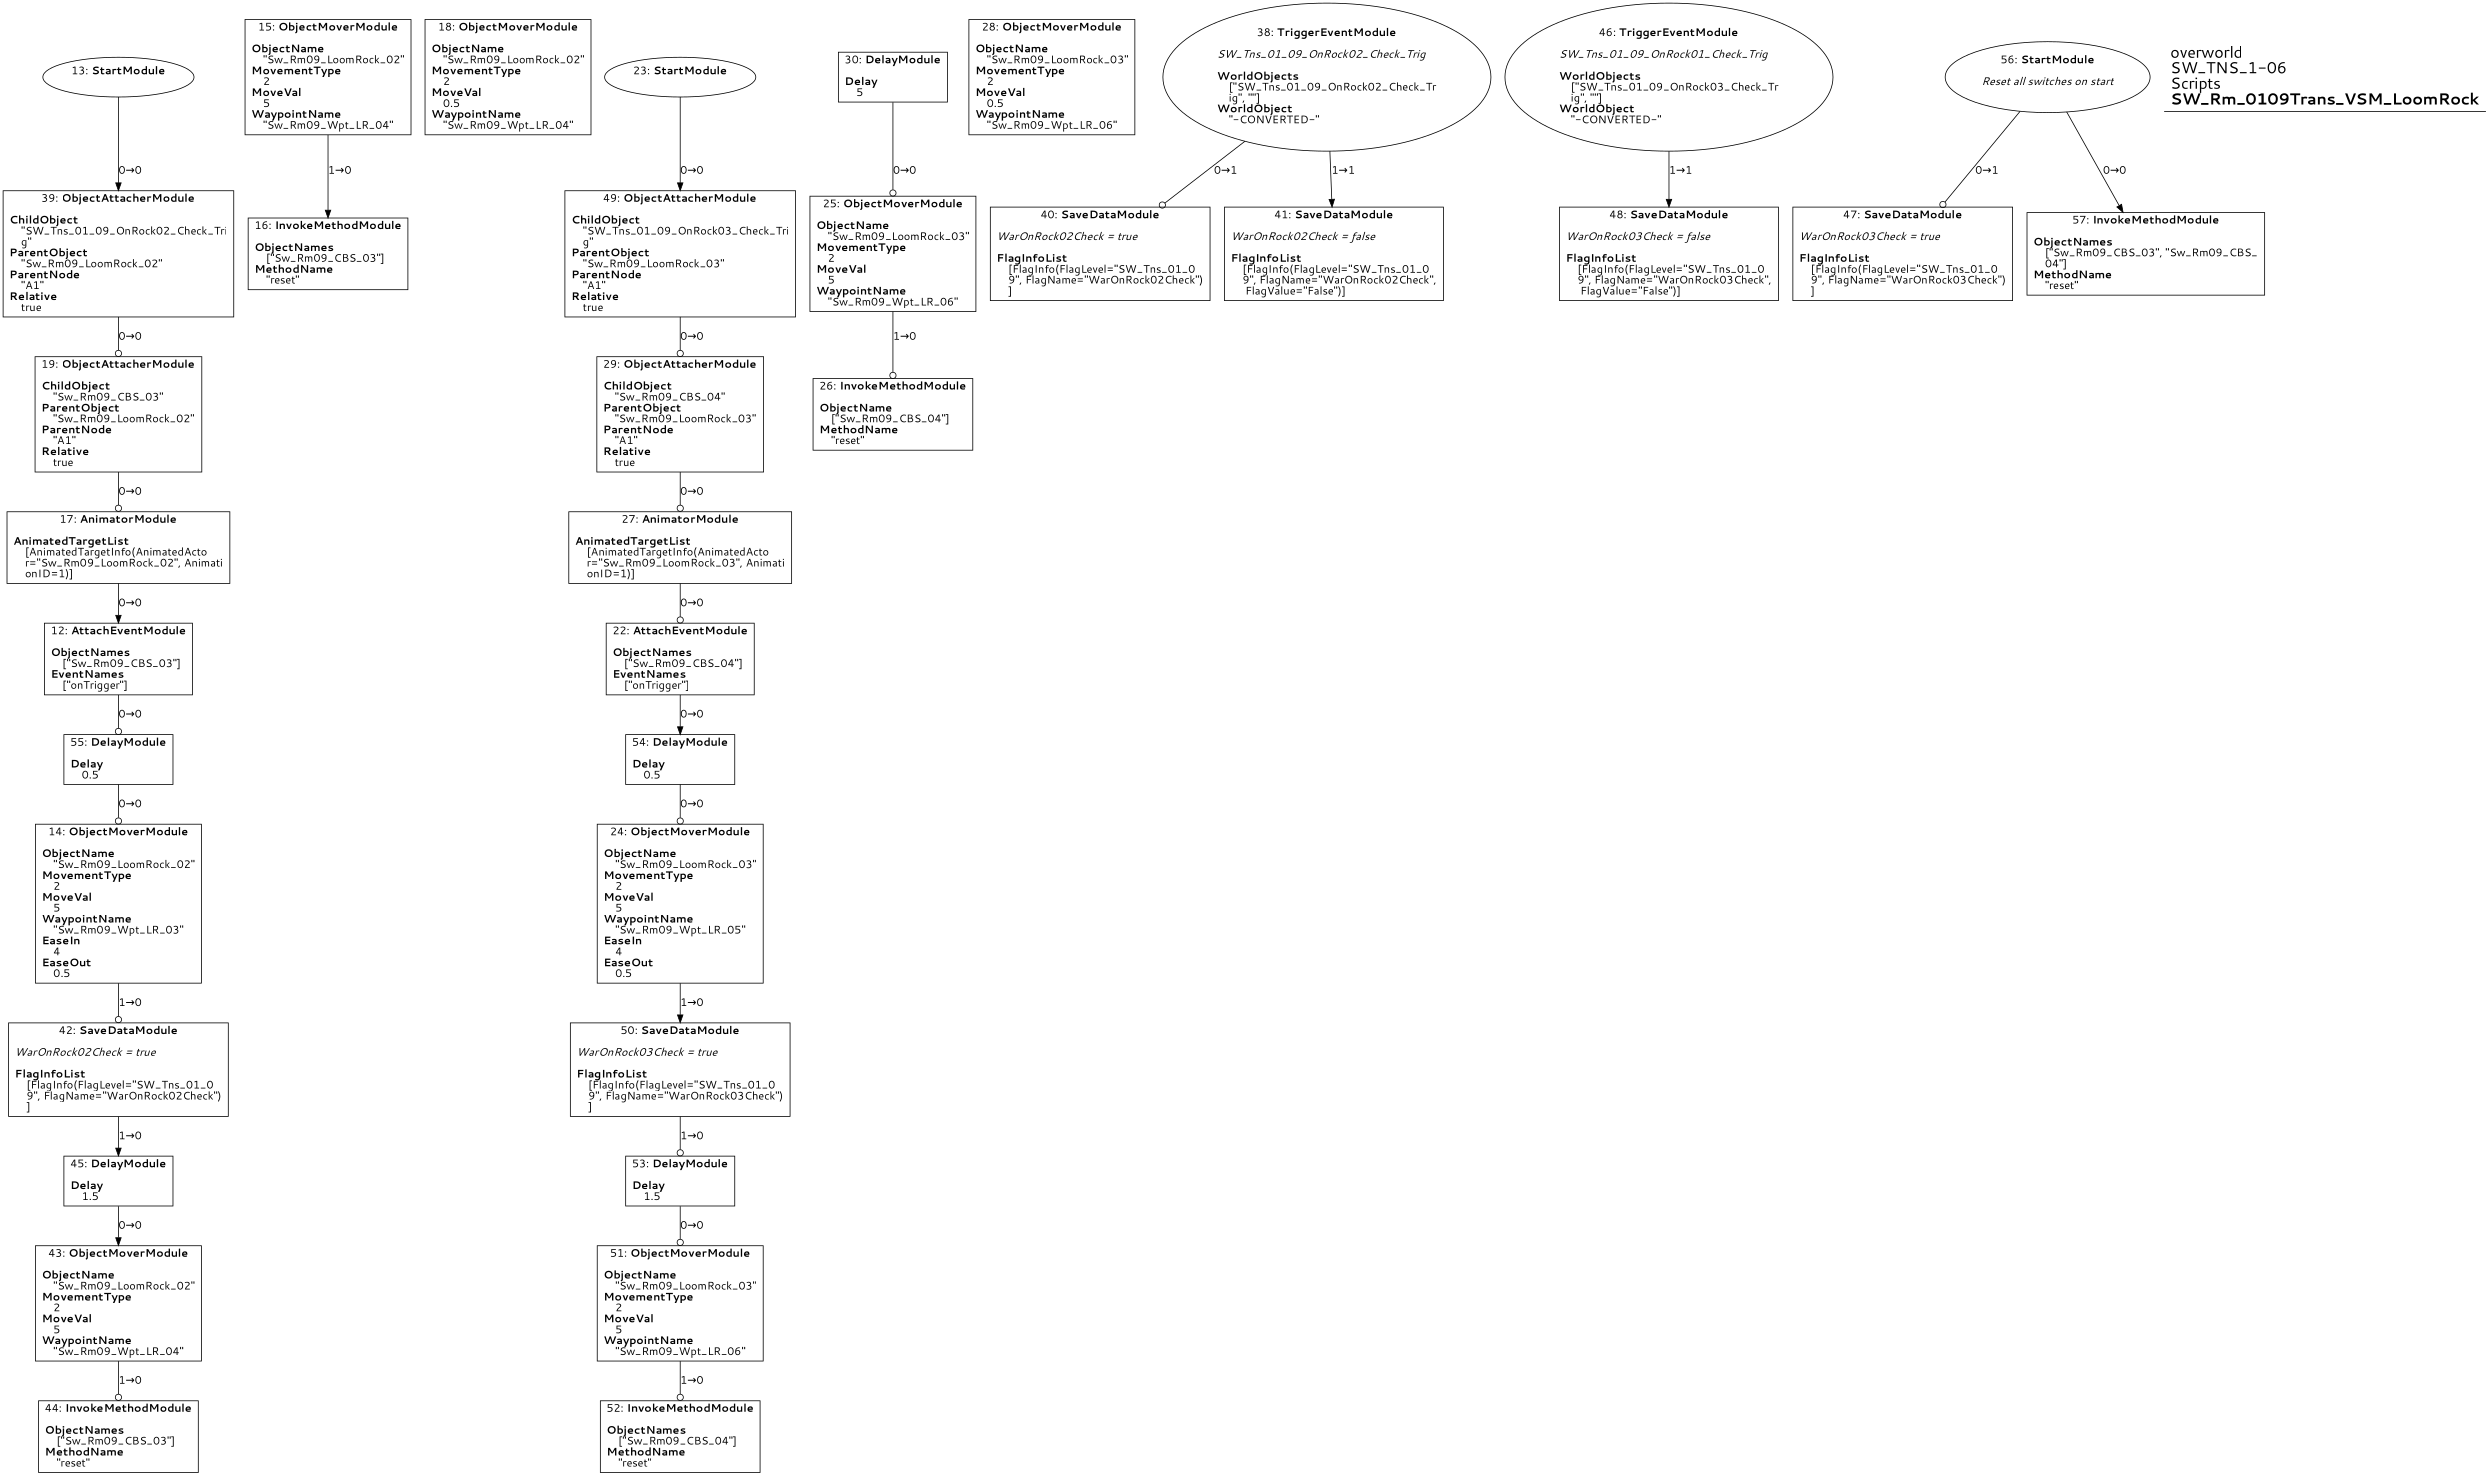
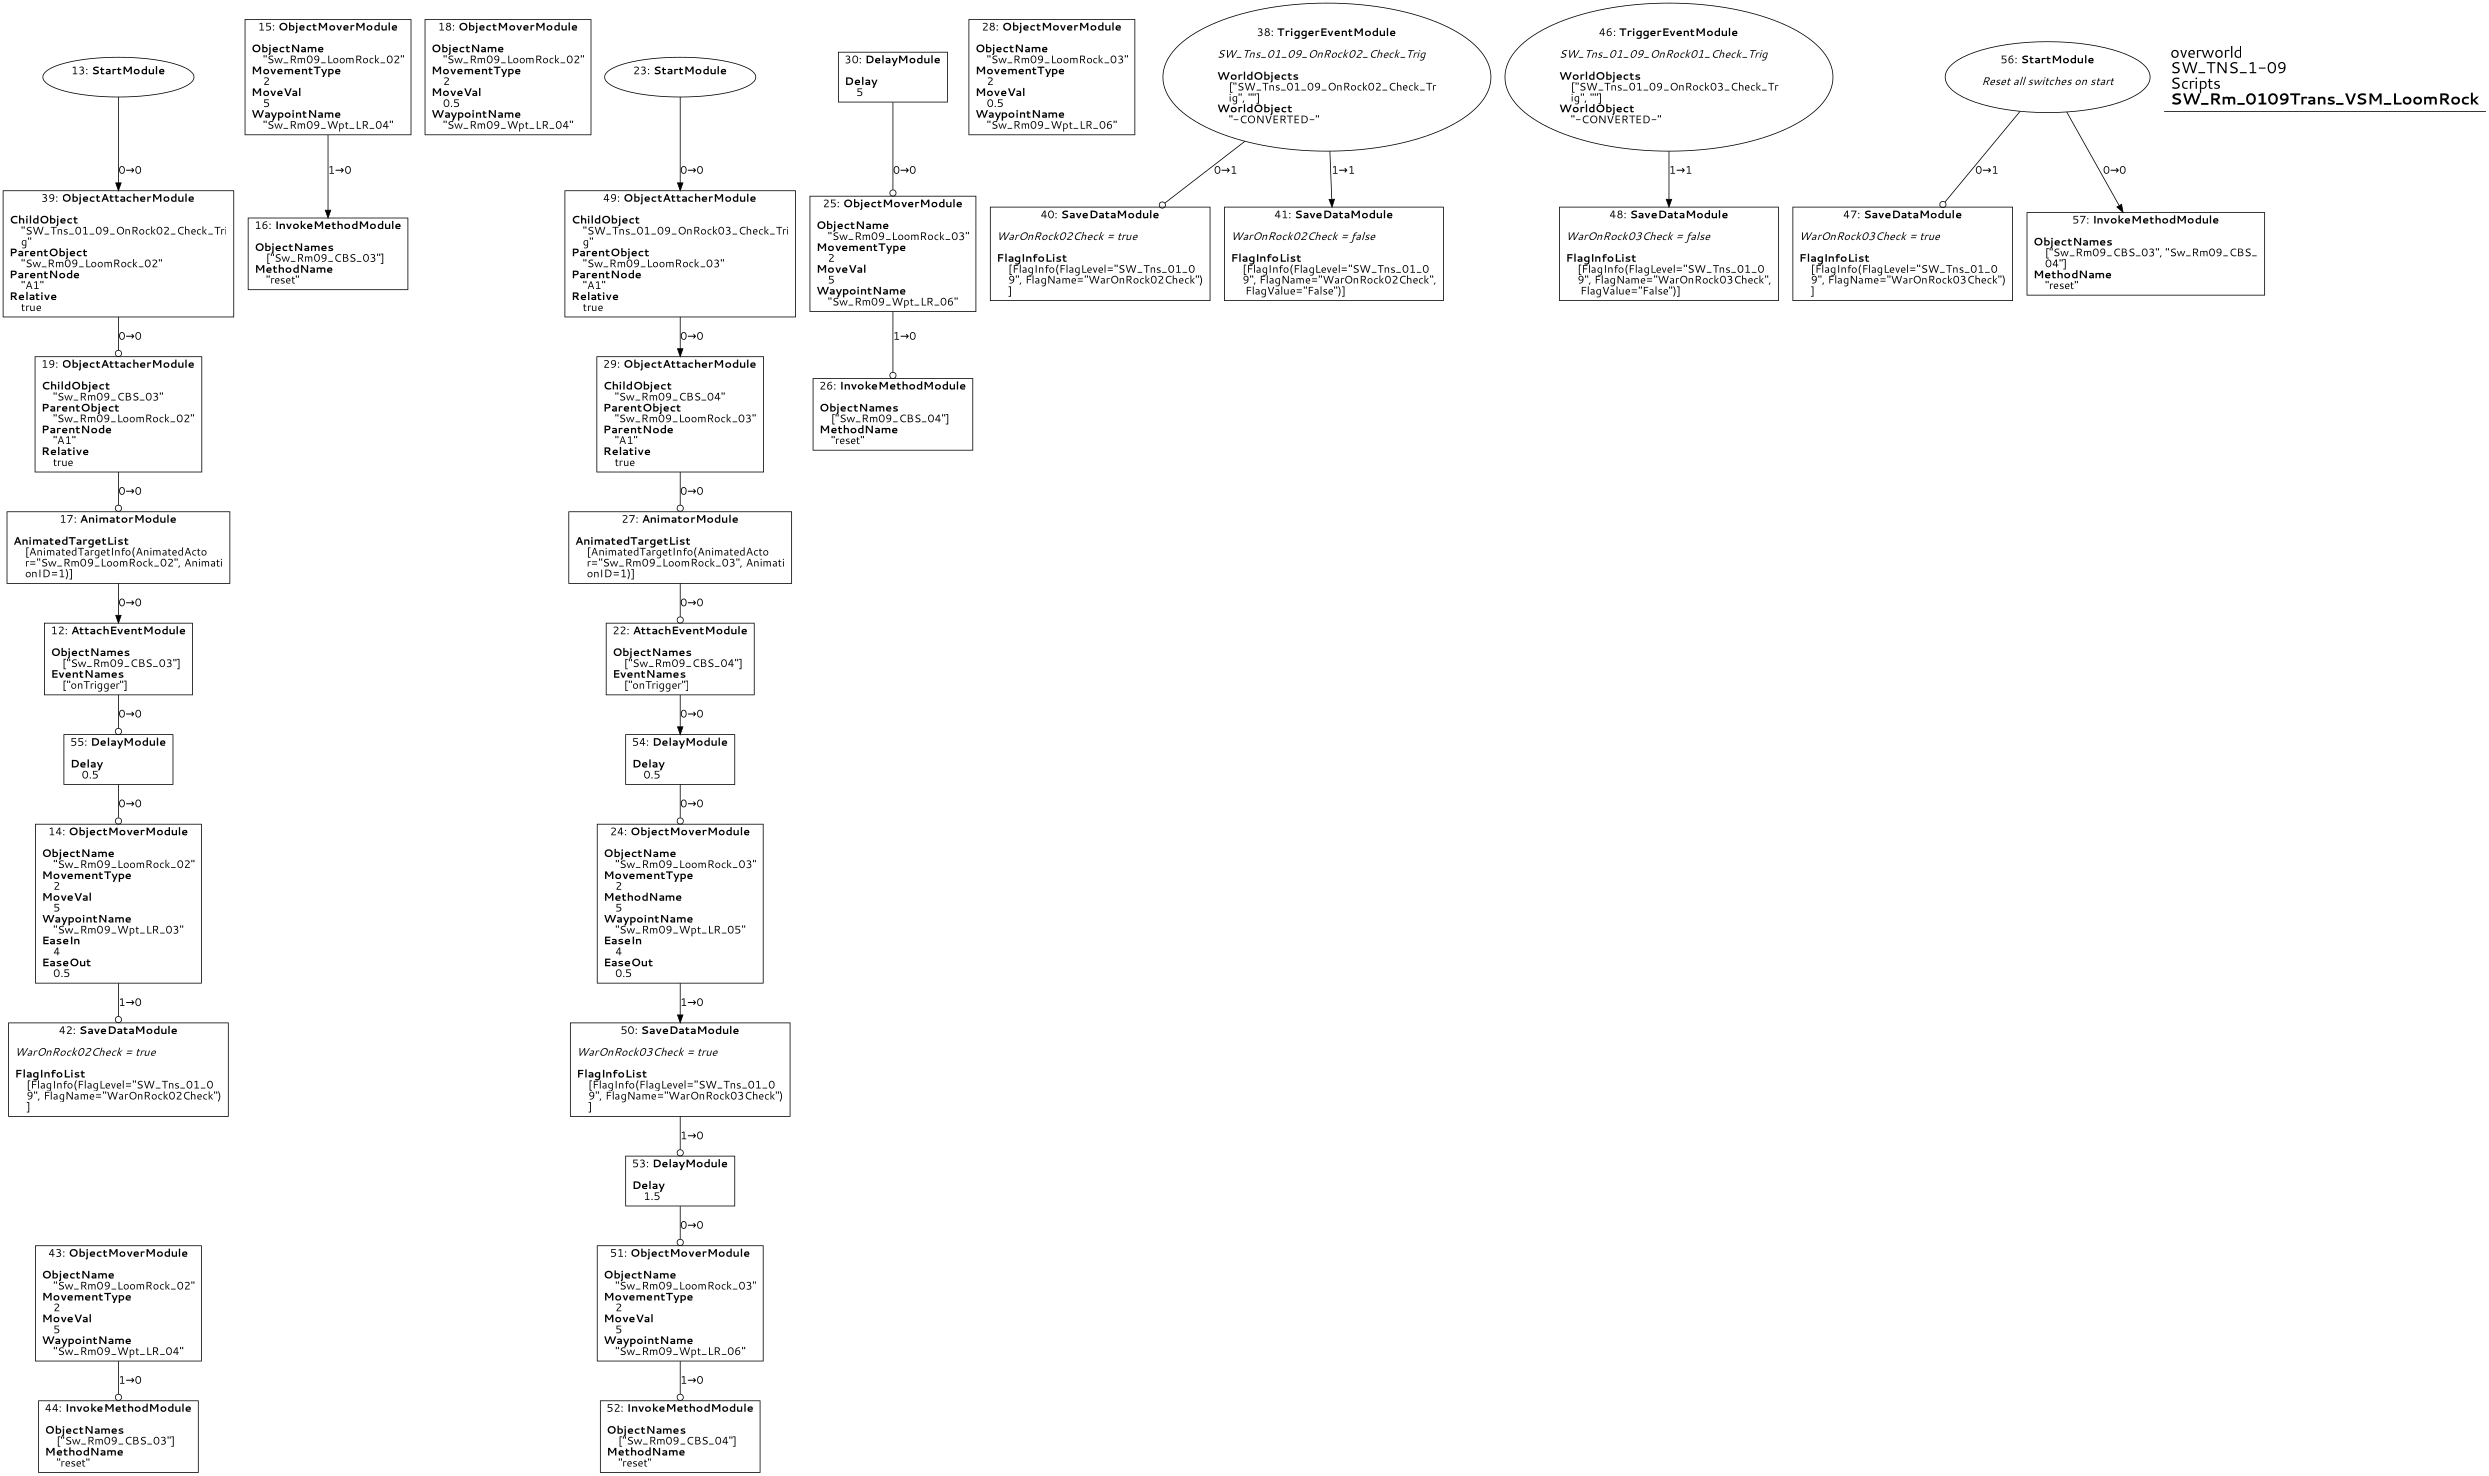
node "overworld": text "SW_TNS_1-06" -> "SW_TNS_1-09"
edge "49:" -> "29:": arrowhead odot -> normal
node "26:": text "ObjectName" -> "ObjectNames"
node "24:": text "MoveVal" -> "MethodName"
node "45:": removed
